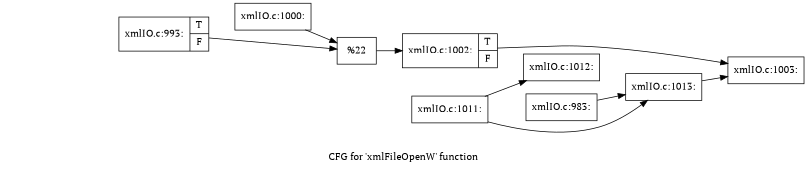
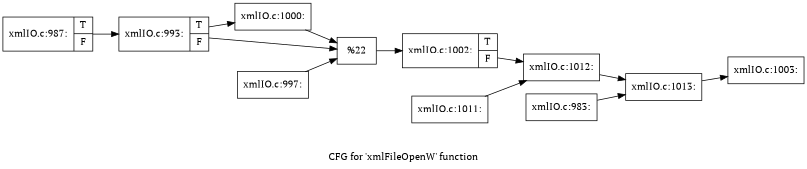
edge "xmlIO.c:993:" -> "xmlIO.c:1000:": added
node "xmlIO.c:987:": added
edge "xmlIO.c:1002:" -> "xmlIO.c:1003:": now "xmlIO.c:1002:" -> "xmlIO.c:1012:"
node "xmlIO.c:997:": added
edge "xmlIO.c:1011:" -> "xmlIO.c:1013:": now "xmlIO.c:1012:" -> "xmlIO.c:1013:"
